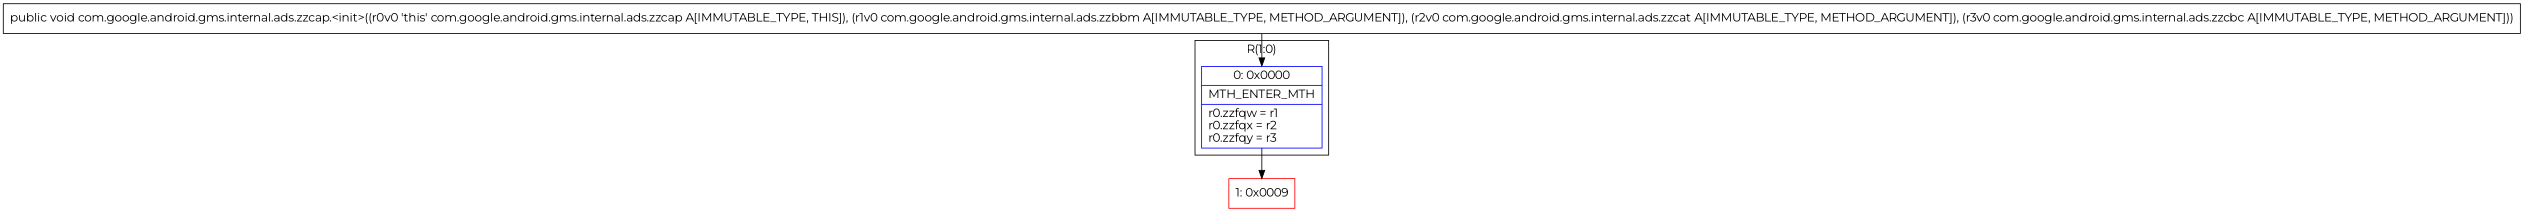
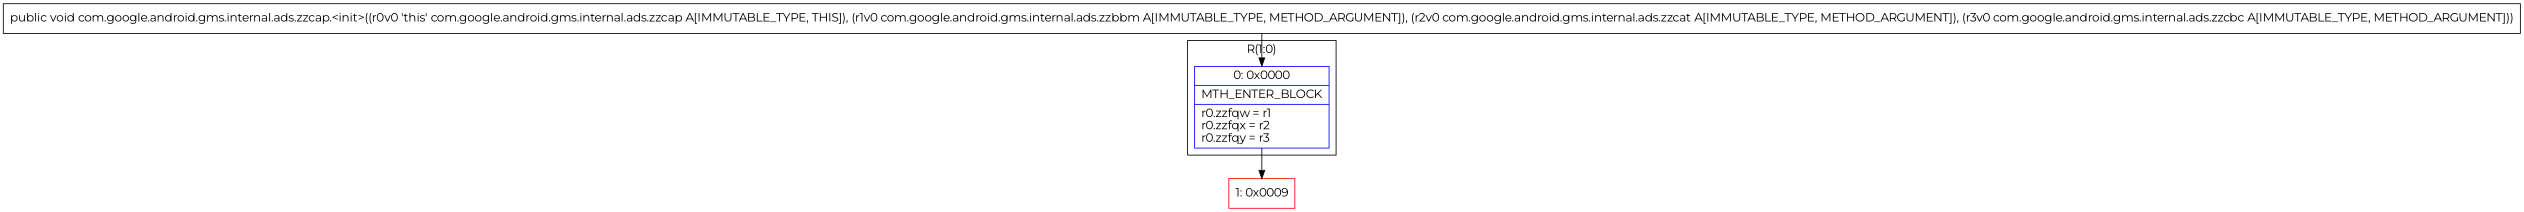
node "0: 0x0000": text "MTH_ENTER_MTH" -> "MTH_ENTER_BLOCK"
